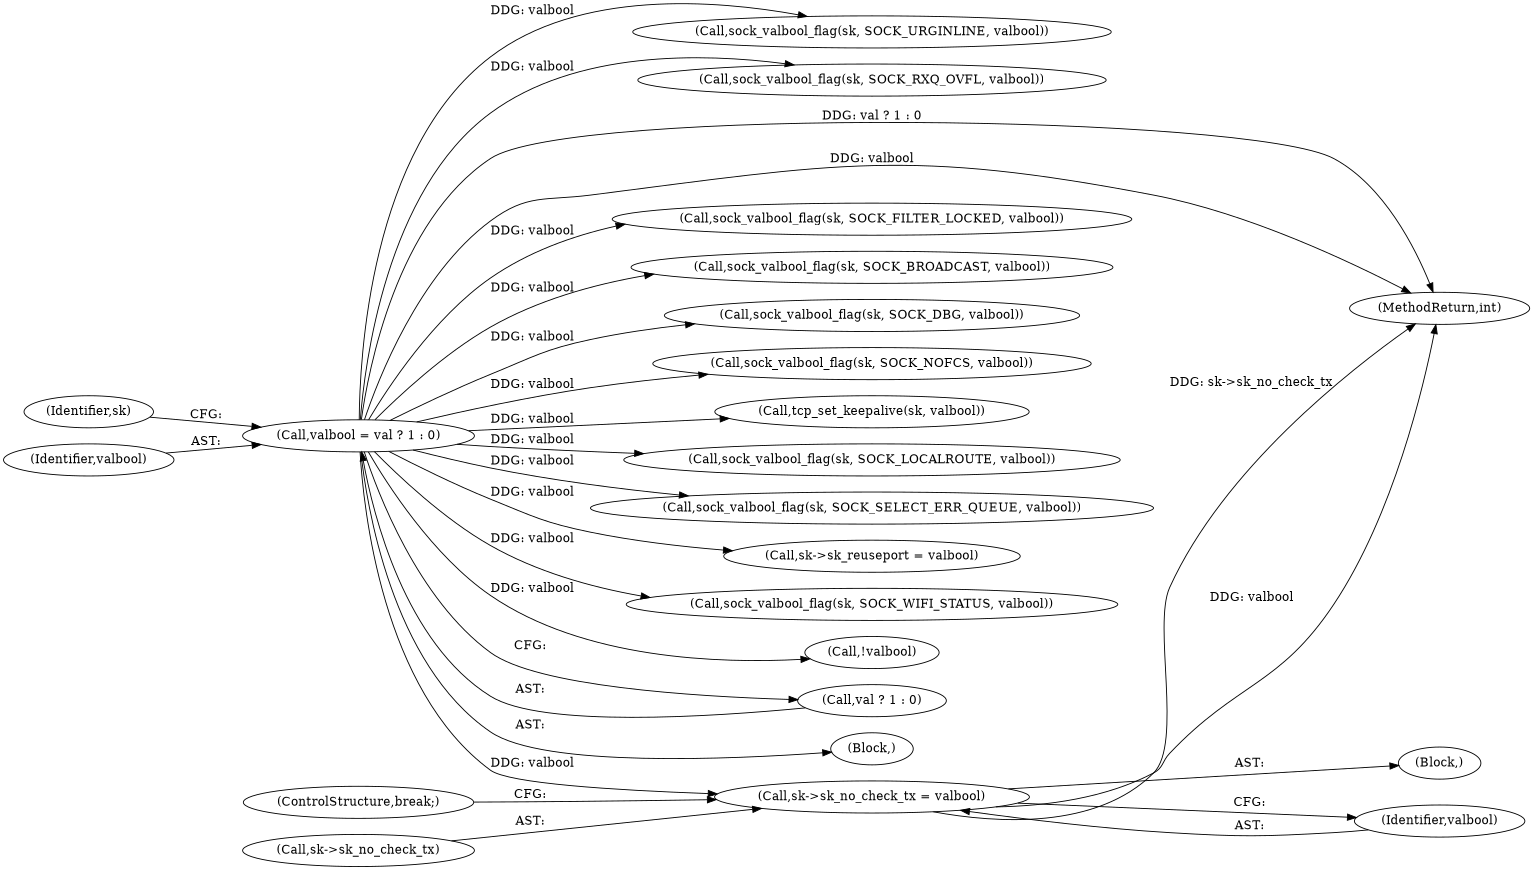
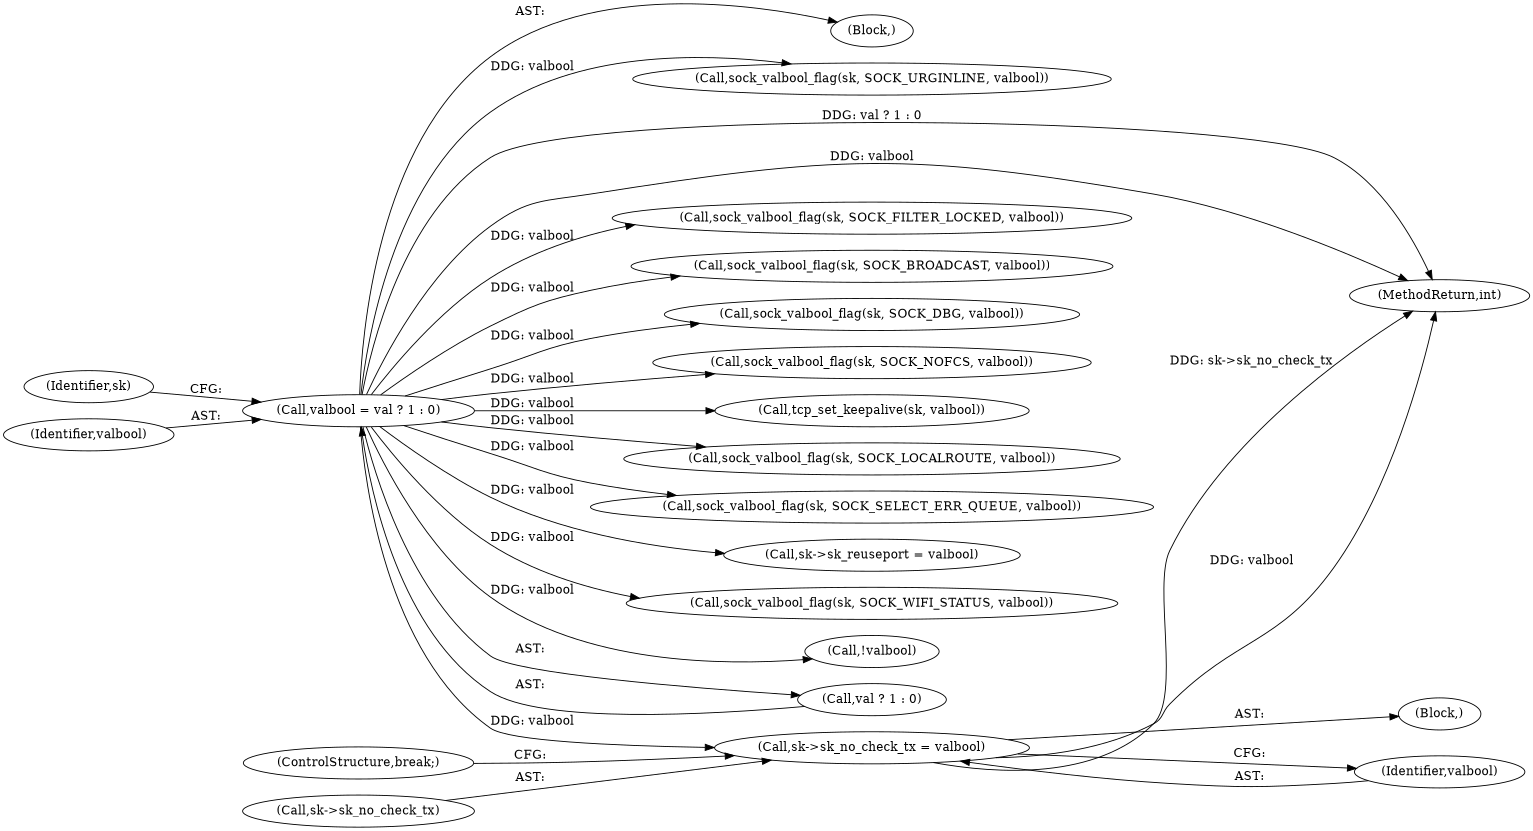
node "(Call,sock_valbool_flag(sk, SOCK_RXQ_OVFL, valbool))": removed
edge "(Call,valbool = val ? 1 : 0)" -> "(Call,val ? 1 : 0)": label "CFG: " -> "AST: "
